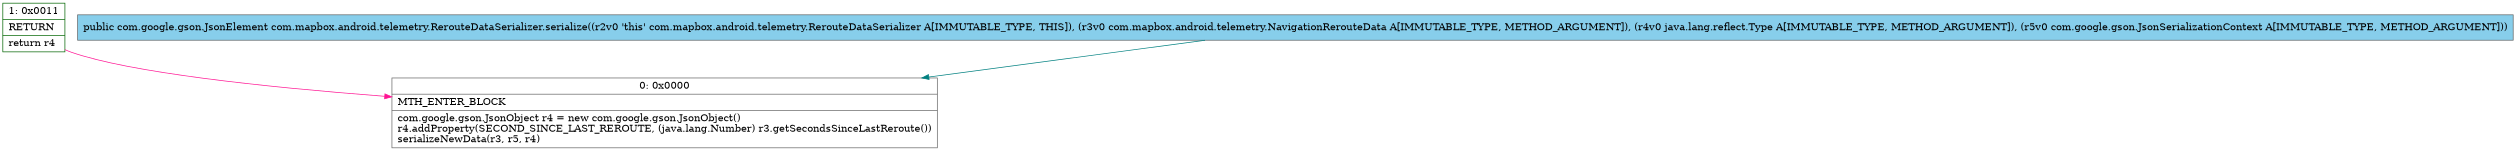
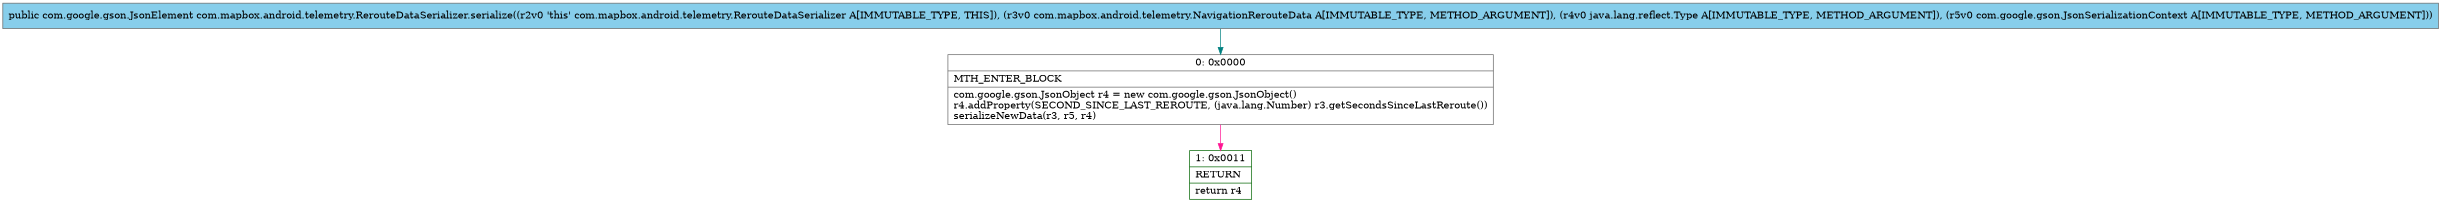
edge "1: 0x0011" -> "0: 0x0000": reversed
